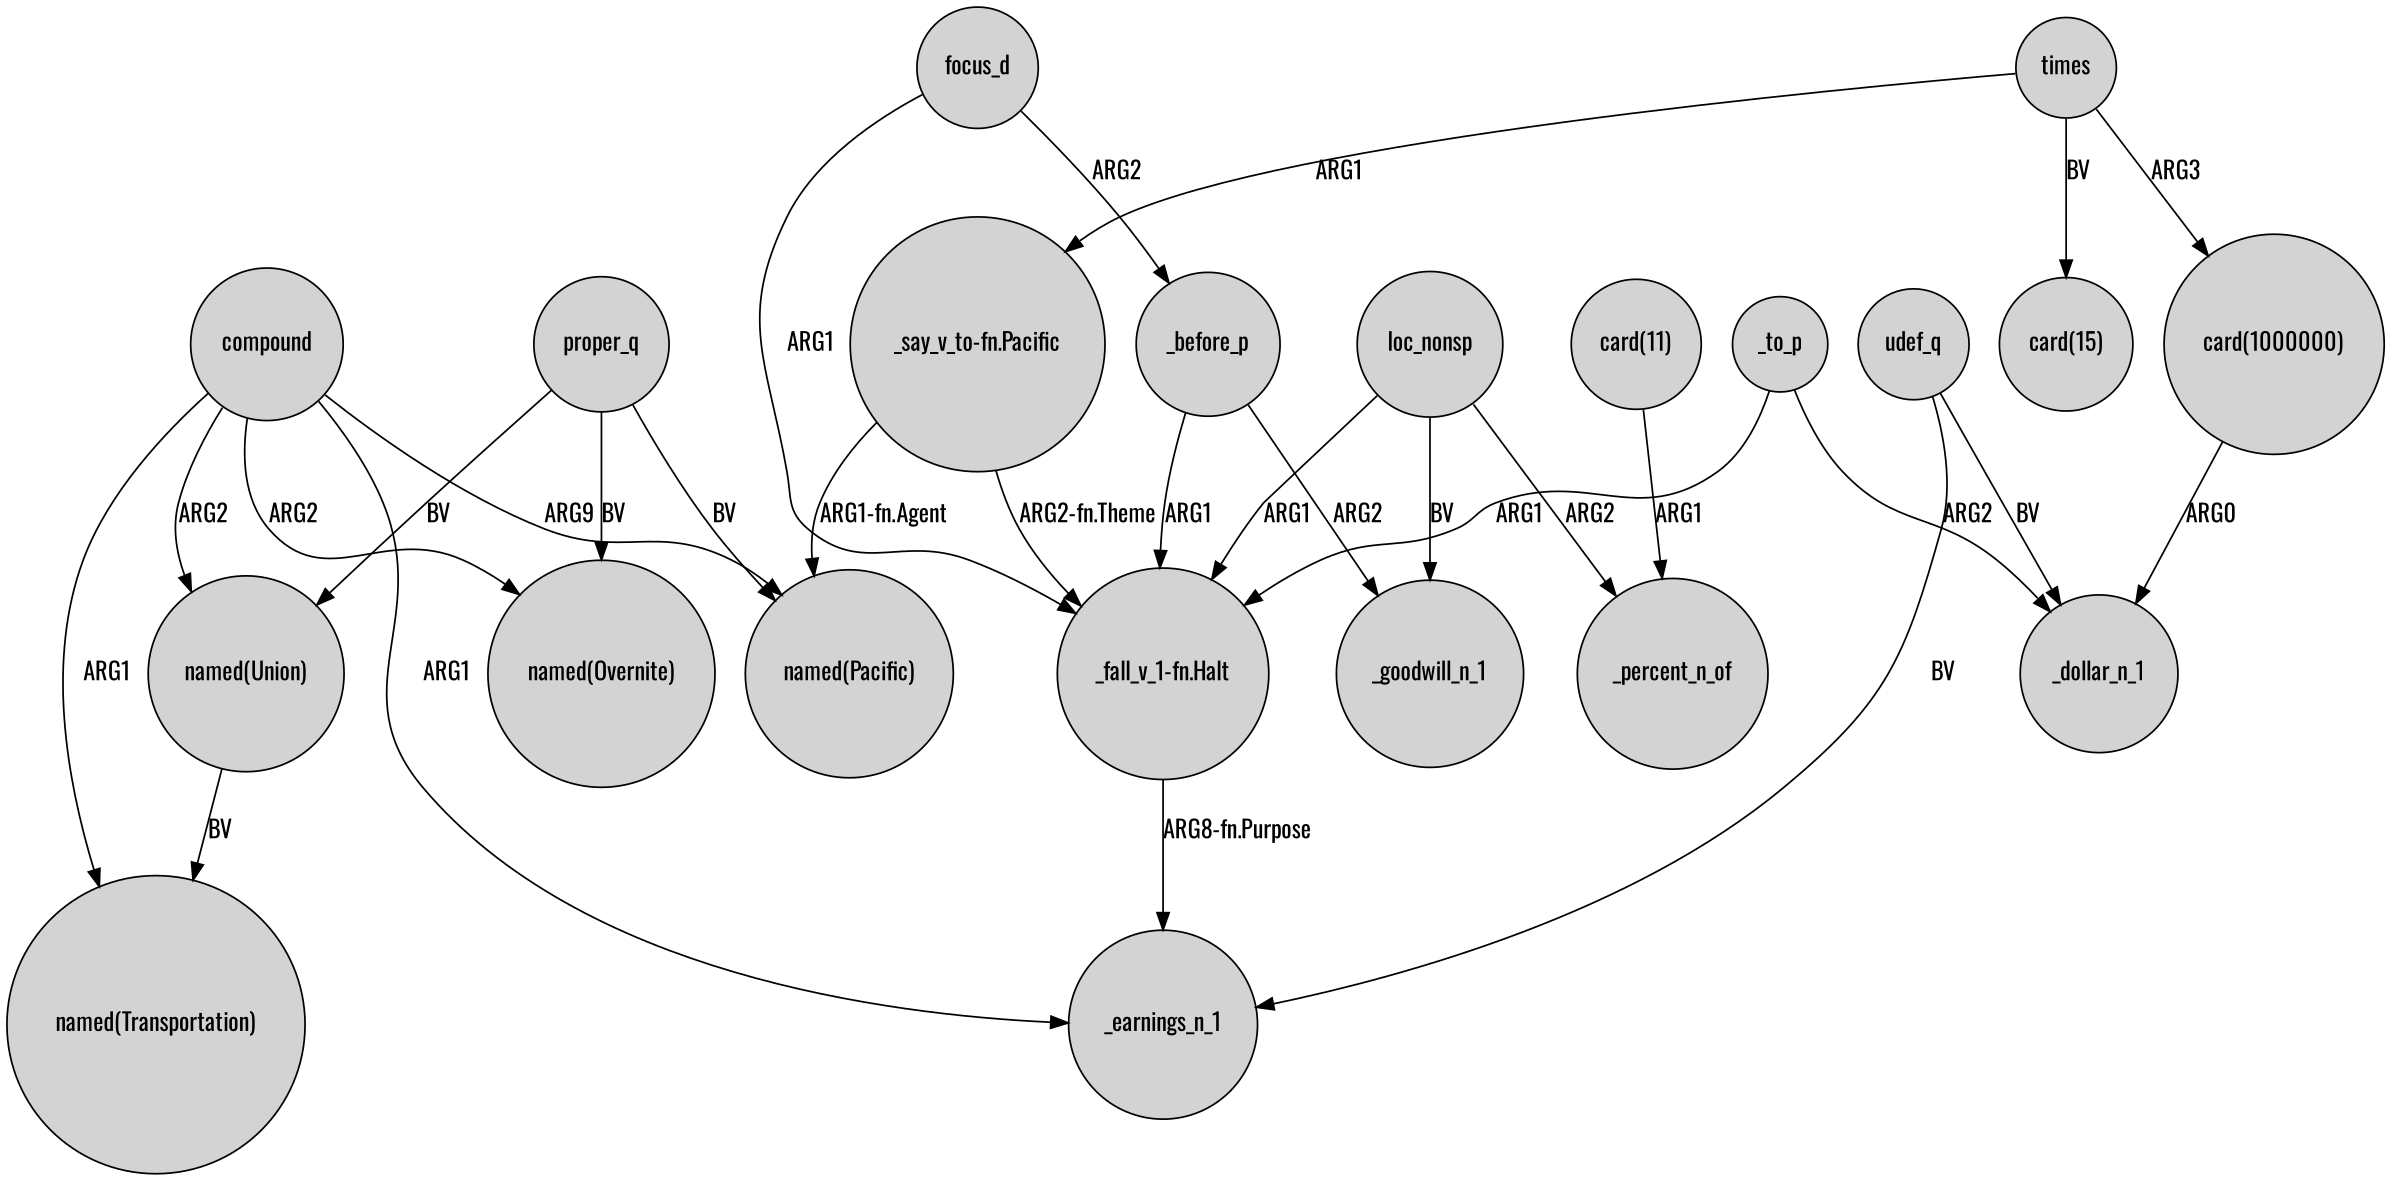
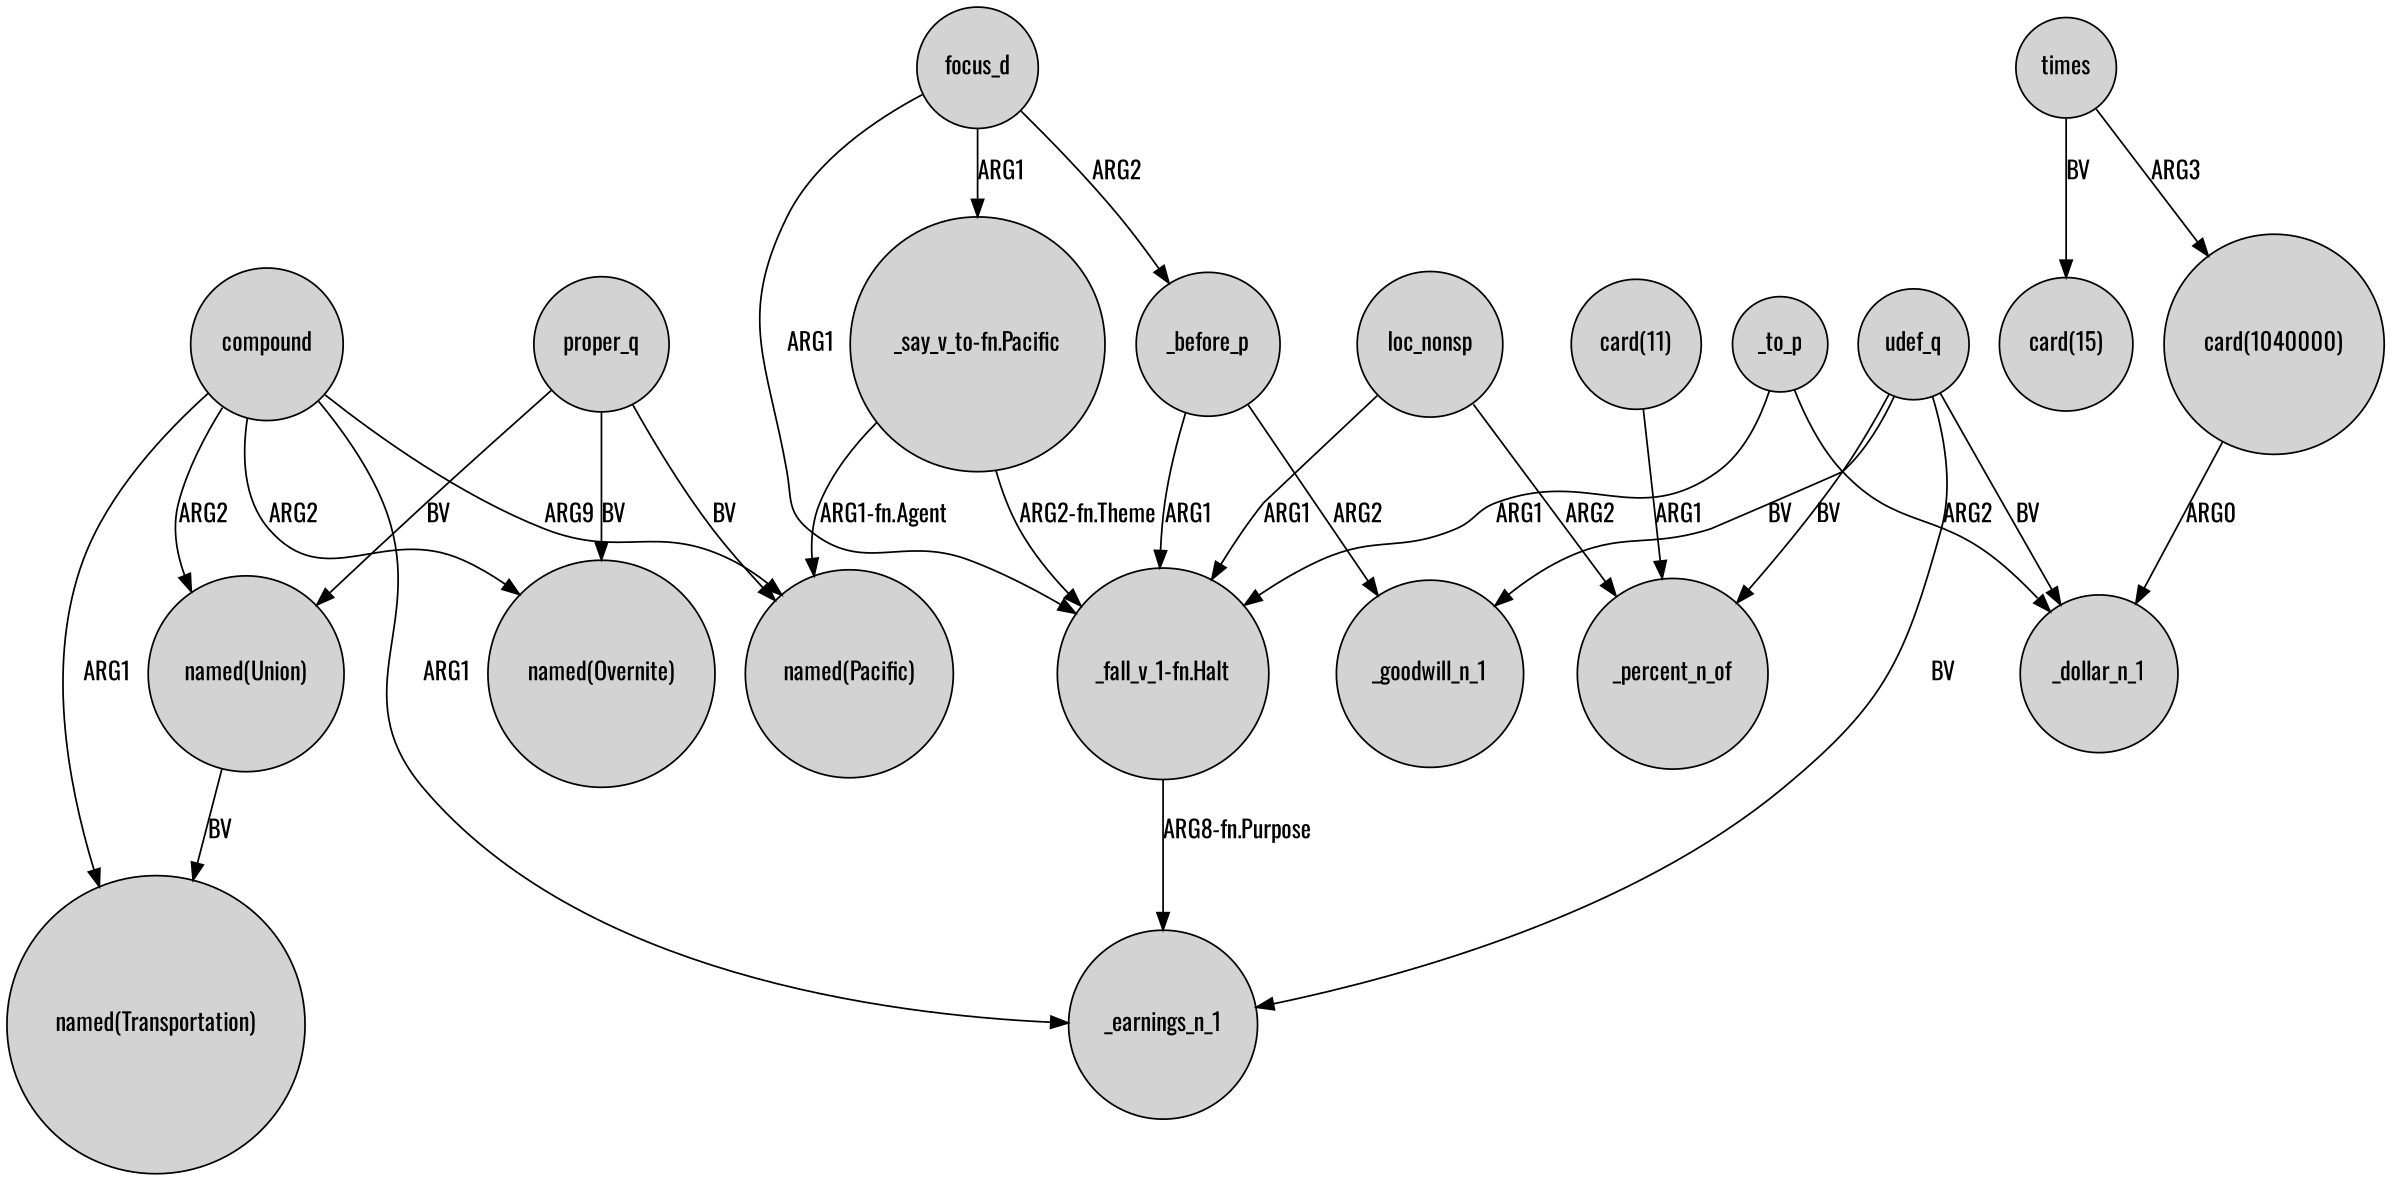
edge "times" -> "_say_v_to-fn.Pacific": now "focus_d" -> "_say_v_to-fn.Pacific"
node "card(1000000)": label "card(1000000)" -> "card(1040000)"
edge "loc_nonsp" -> "_goodwill_n_1": now "udef_q" -> "_goodwill_n_1"
edge "udef_q" -> "_percent_n_of": added, label "BV"
